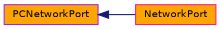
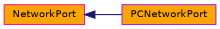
edge "NetworkPort" -> "PCNetworkPort": reversed
